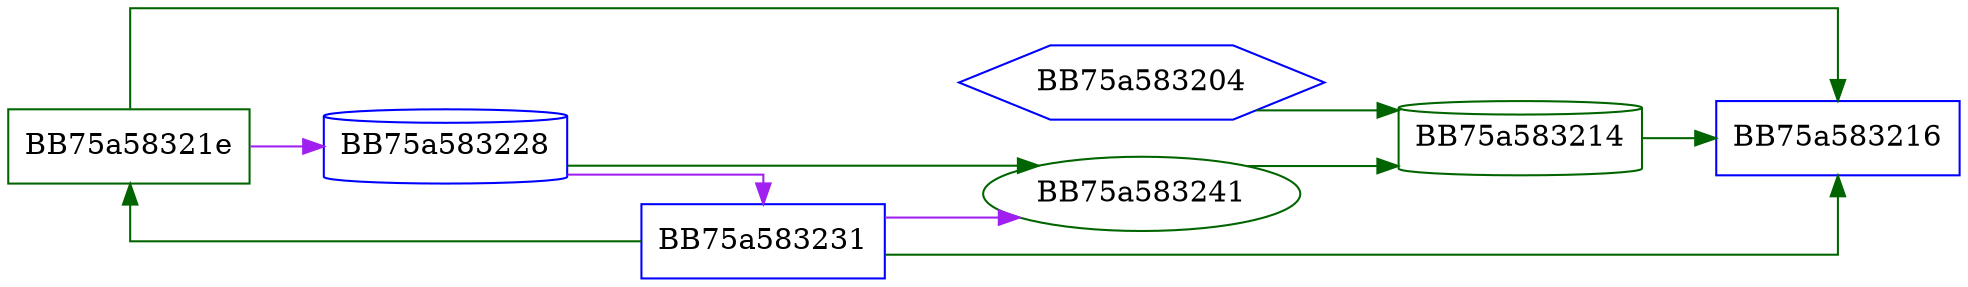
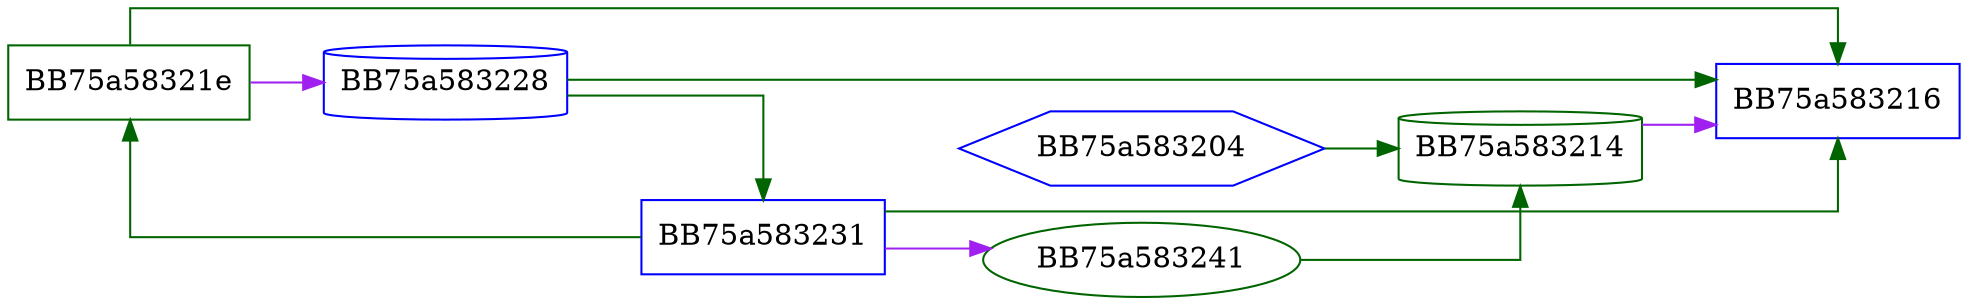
edge "BB75a583214" -> "BB75a583216": color darkgreen -> purple
edge "BB75a583228" -> "BB75a583241": now "BB75a583228" -> "BB75a583216"
edge "BB75a583228" -> "BB75a583231": color purple -> darkgreen
